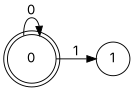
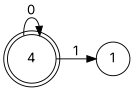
node "0": label "0" -> "4"
